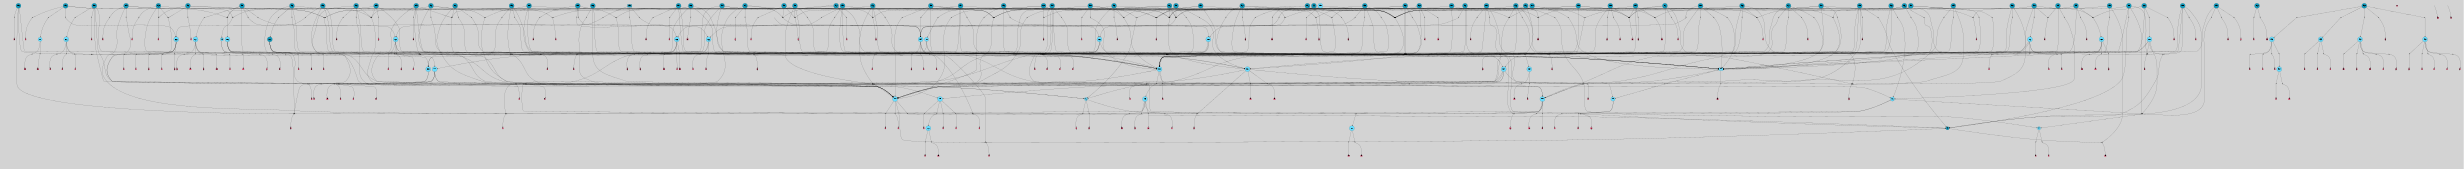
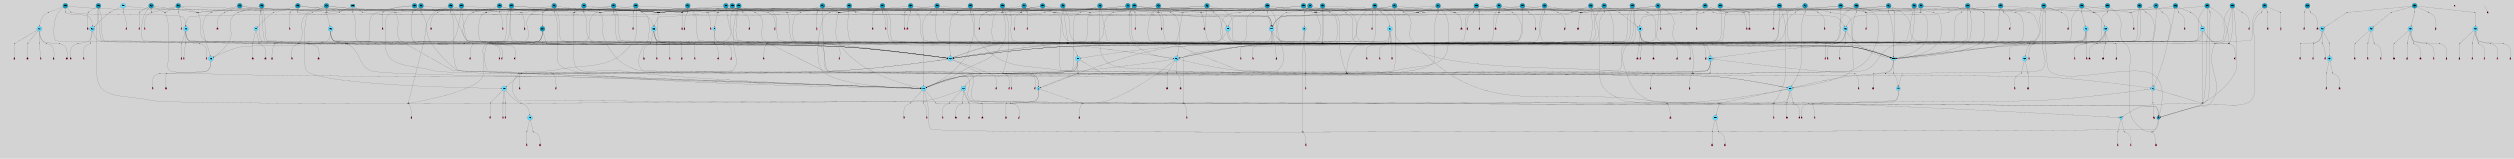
node "T881": added
